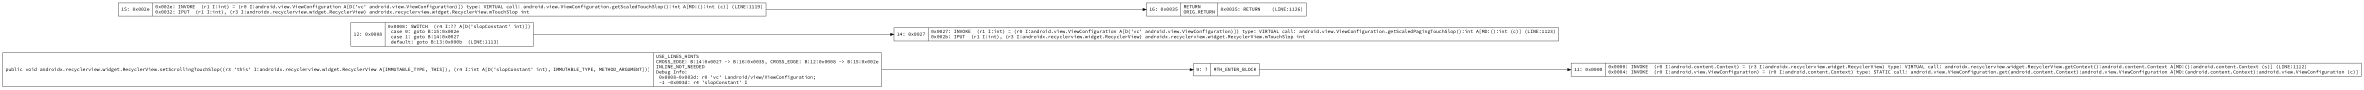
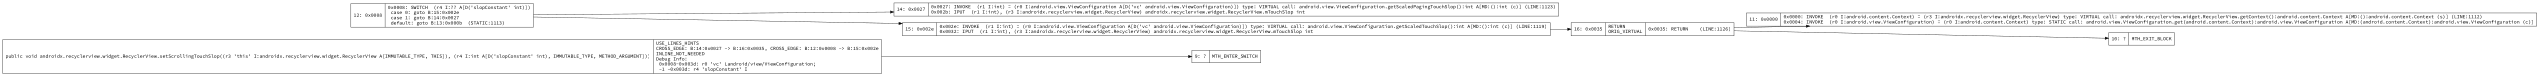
node "16: 0x0035": text "ORIG_RETURN" -> "ORIG_VIRTUAL"
edge "12: 0x0008" -> "15: 0x002e": added
node "10: ?": added
node "12: 0x0008": text "default: goto B:13:0x000b  (LINE:1113)" -> "default: goto B:13:0x000b  (STATIC:1113)"
node "9: ?": text "MTH_ENTER_BLOCK" -> "MTH_ENTER_SWITCH"
edge "9: ?" -> "11: 0x0000": now "16: 0x0035" -> "11: 0x0000"
